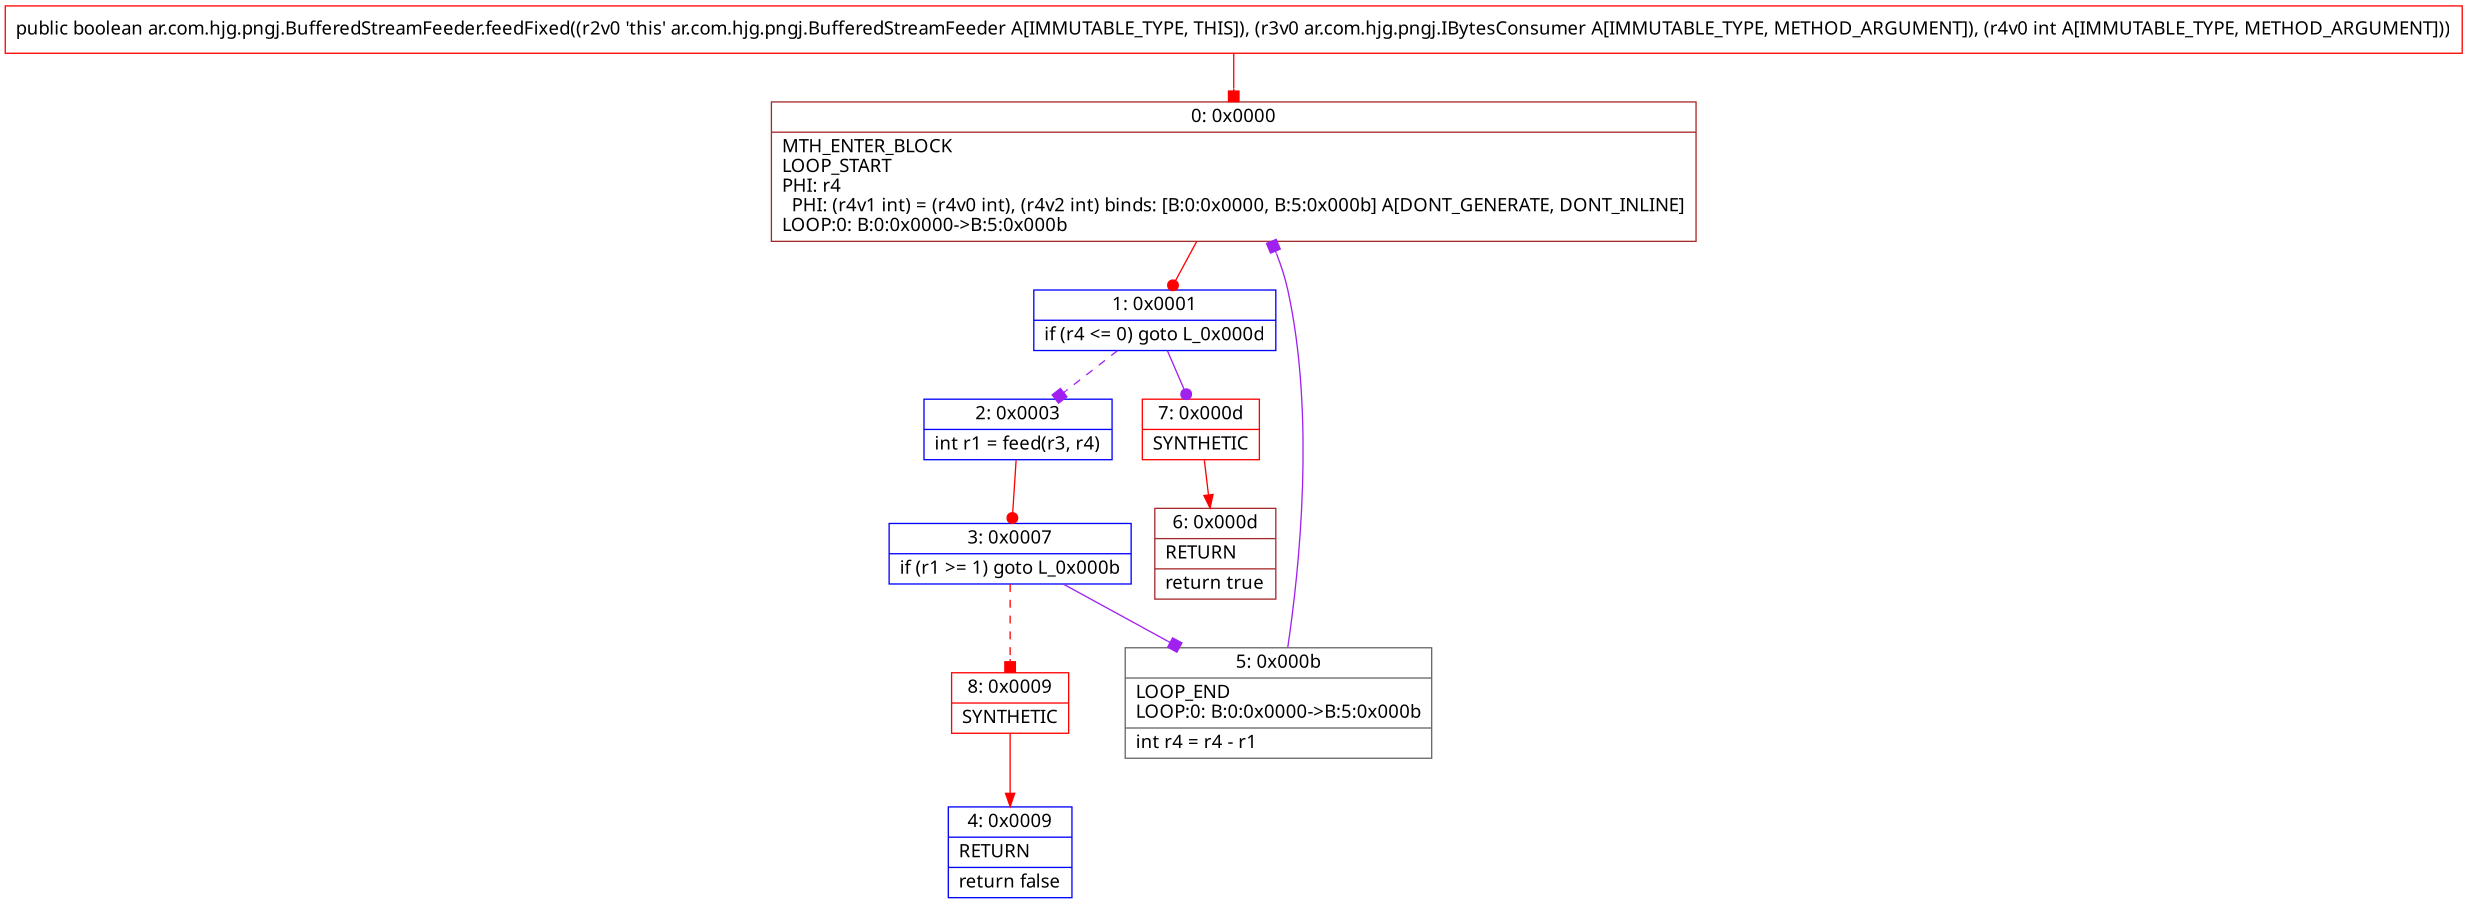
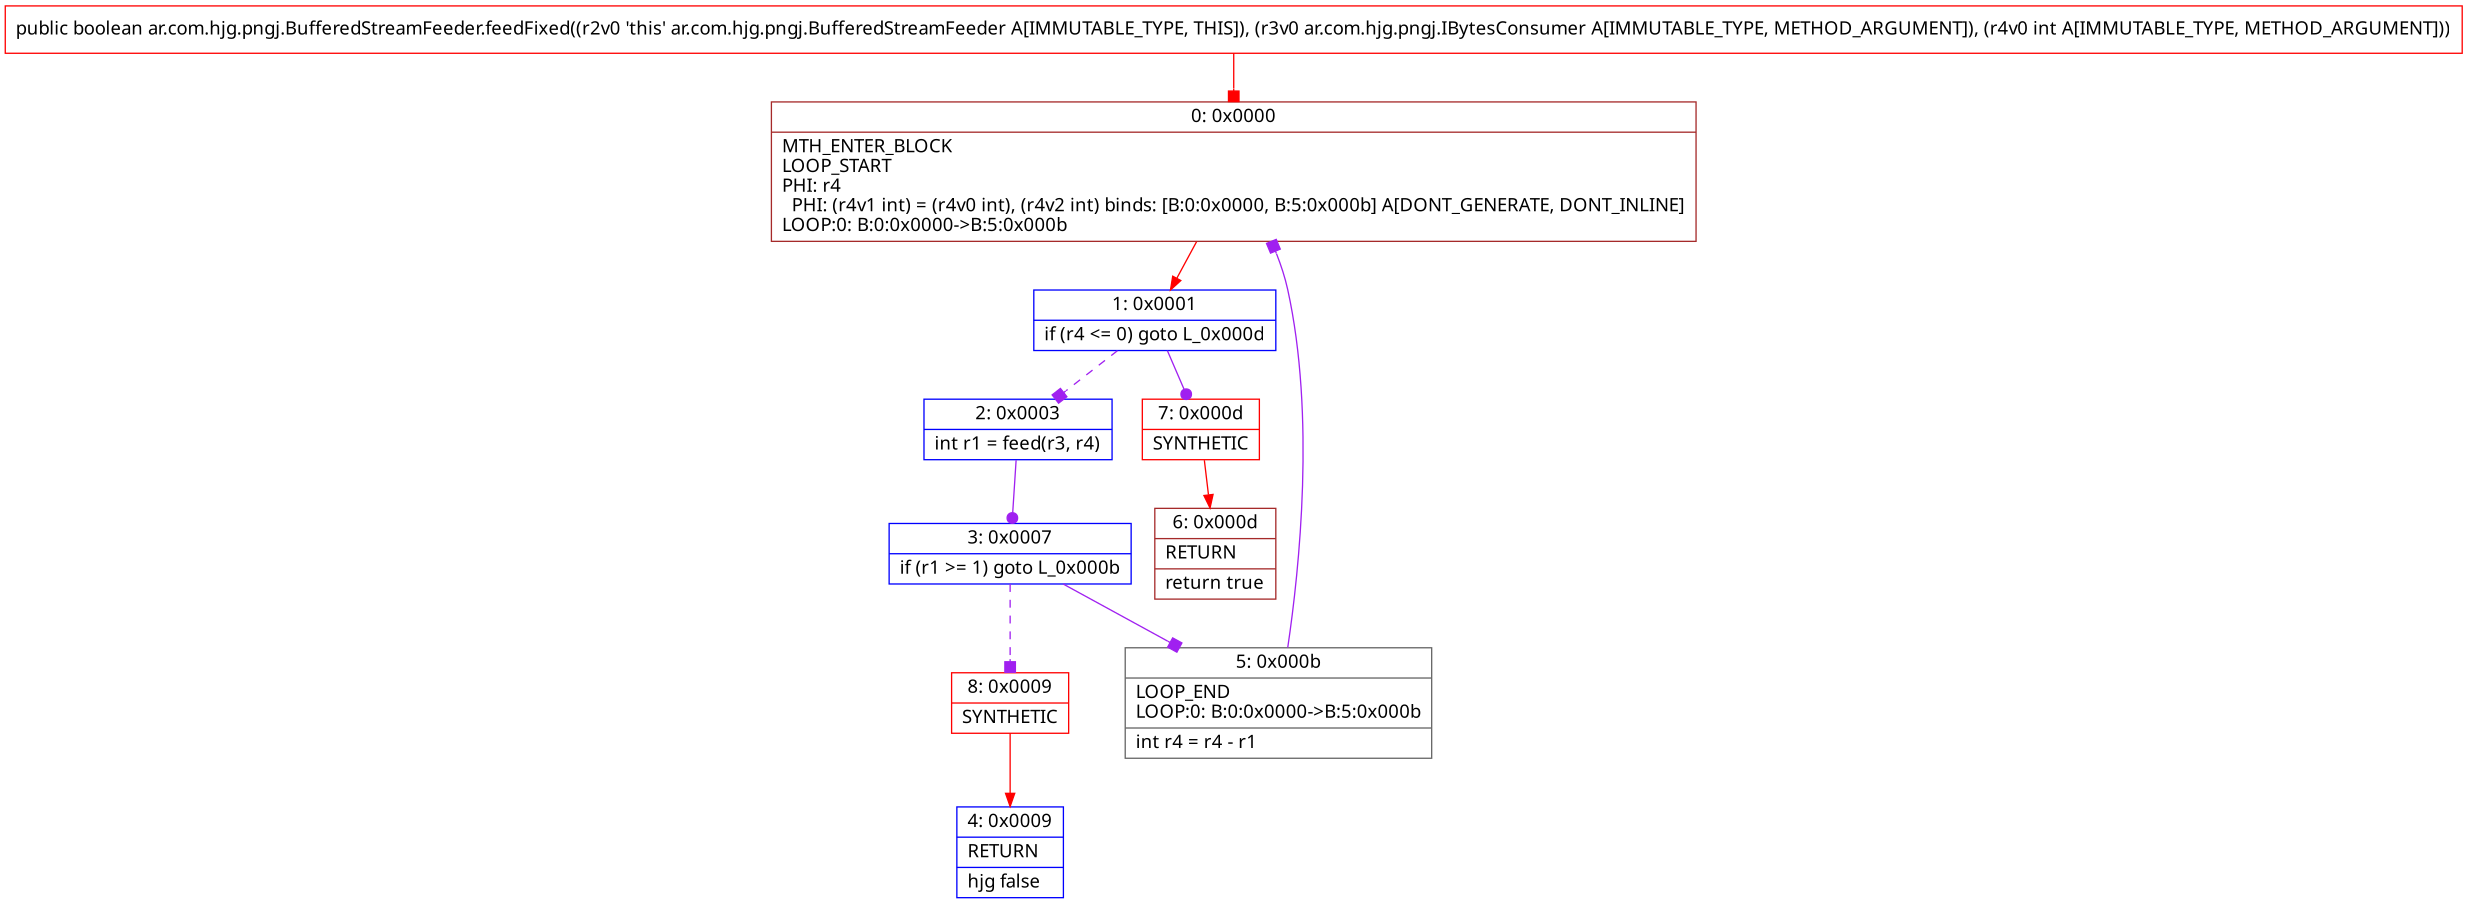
edge "0: 0x0000" -> "1: 0x0001": arrowhead dot -> normal
edge "2: 0x0003" -> "3: 0x0007": color red -> purple
edge "3: 0x0007" -> "8: 0x0009": color red -> purple
node "4: 0x0009": text "return false" -> "hjg false"
